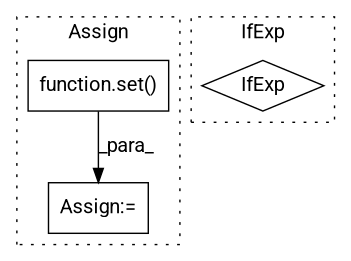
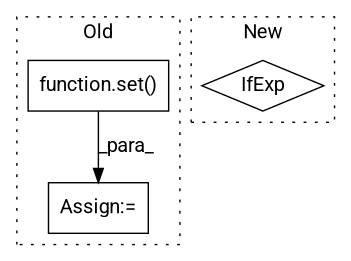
cluster "Assign": label "Assign" -> "Old"
cluster "IfExp": label "IfExp" -> "New"
